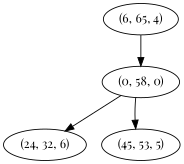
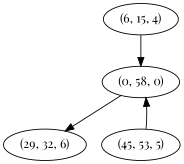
node "(6, 65, 4)": label "(6, 65, 4)" -> "(6, 15, 4)"
edge "(0, 58, 0)" -> "(45, 53, 5)": reversed
node "(24, 32, 6)": label "(24, 32, 6)" -> "(29, 32, 6)"
